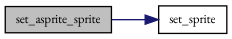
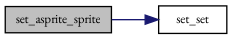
node "set_sprite": label "set_sprite" -> "set_set"
